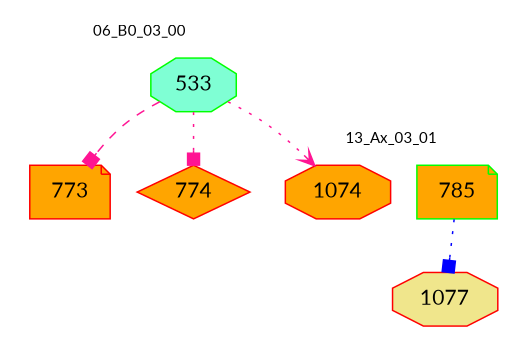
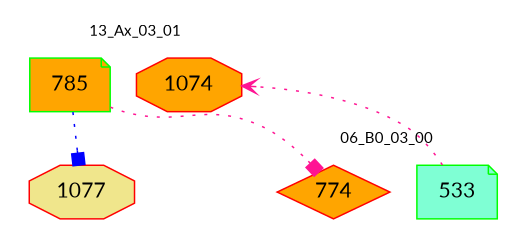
node "533": shape octagon -> note
edge "533" -> "774": now "785" -> "774"
node "773": removed
